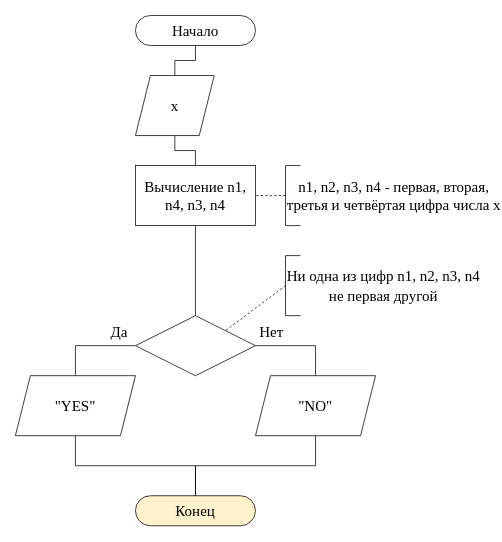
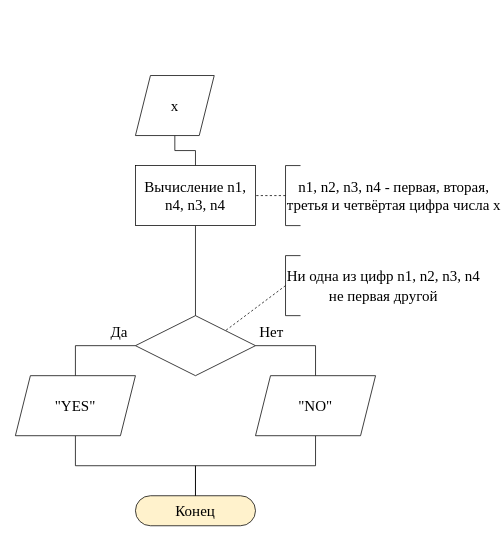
node "Начало": removed
edge "Начало" -- "x": removed
